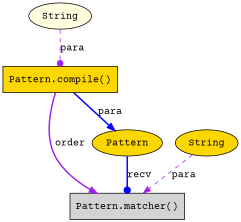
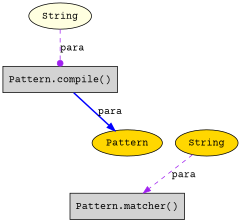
node "Pattern.compile()": fillcolor gold -> lightgrey
edge "Pattern.compile()" -> "Pattern.matcher()": removed, label "order"
edge "Pattern" -> "Pattern.matcher()": removed, label "recv"
